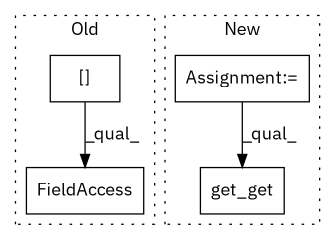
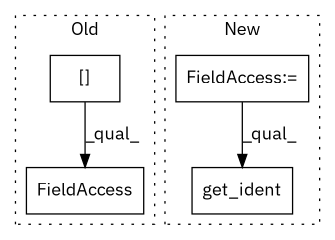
node "Assignment:=": label "Assignment:=" -> "FieldAccess:="
node "get_get": label "get_get" -> "get_ident"
